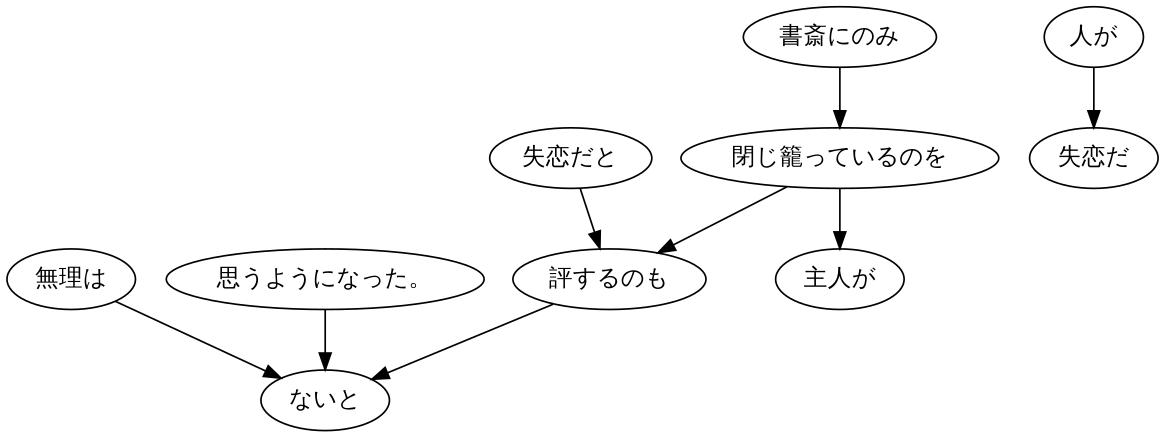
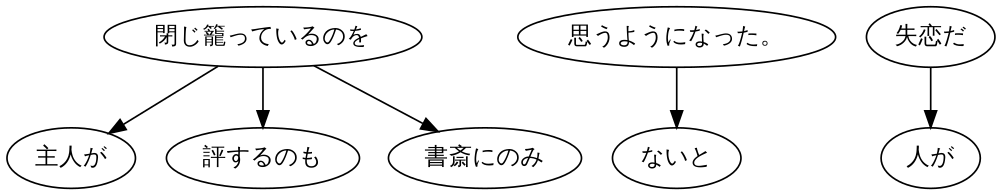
edge "書斎にのみ" -> "閉じ籠っているのを": reversed
edge "人が" -> "失恋だ": reversed
node "失恋だと": removed
node "無理は": removed
edge "評するのも" -> "ないと": removed
